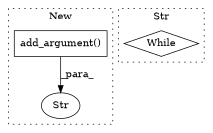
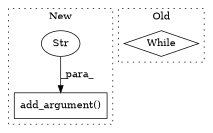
cluster "Str": label "Str" -> "Old"
edge "add_argument()" -> "Str": reversed
